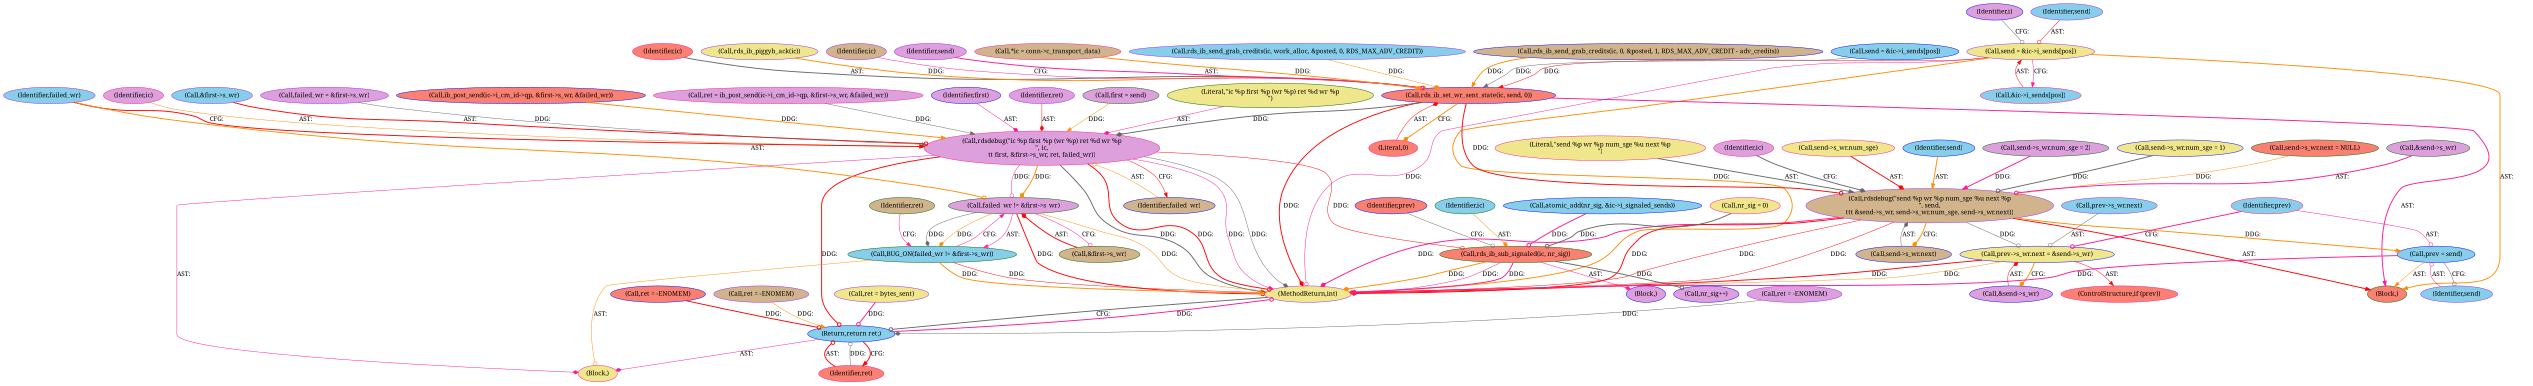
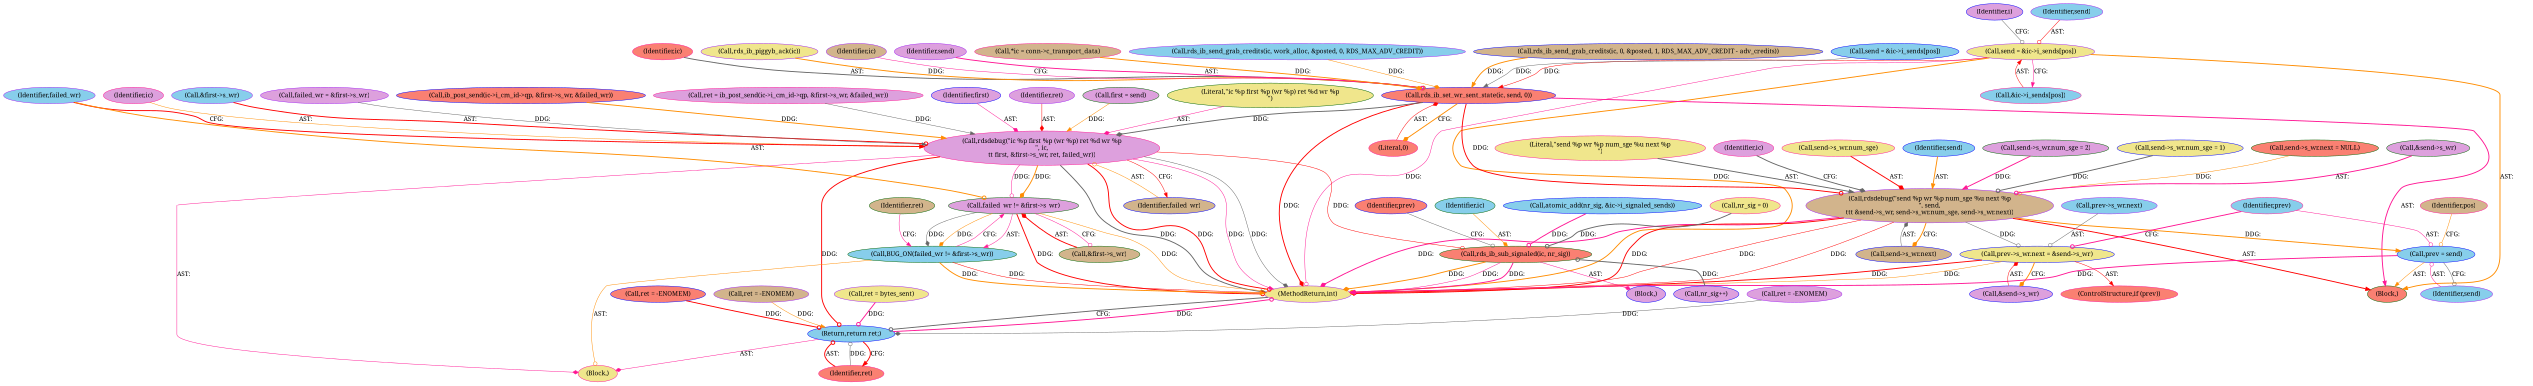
node "(Identifier,pos)": added
edge "(Call,rds_ib_sub_signaled(ic, nr_sig))" -> "(Call,nr_sig++)": reversed
